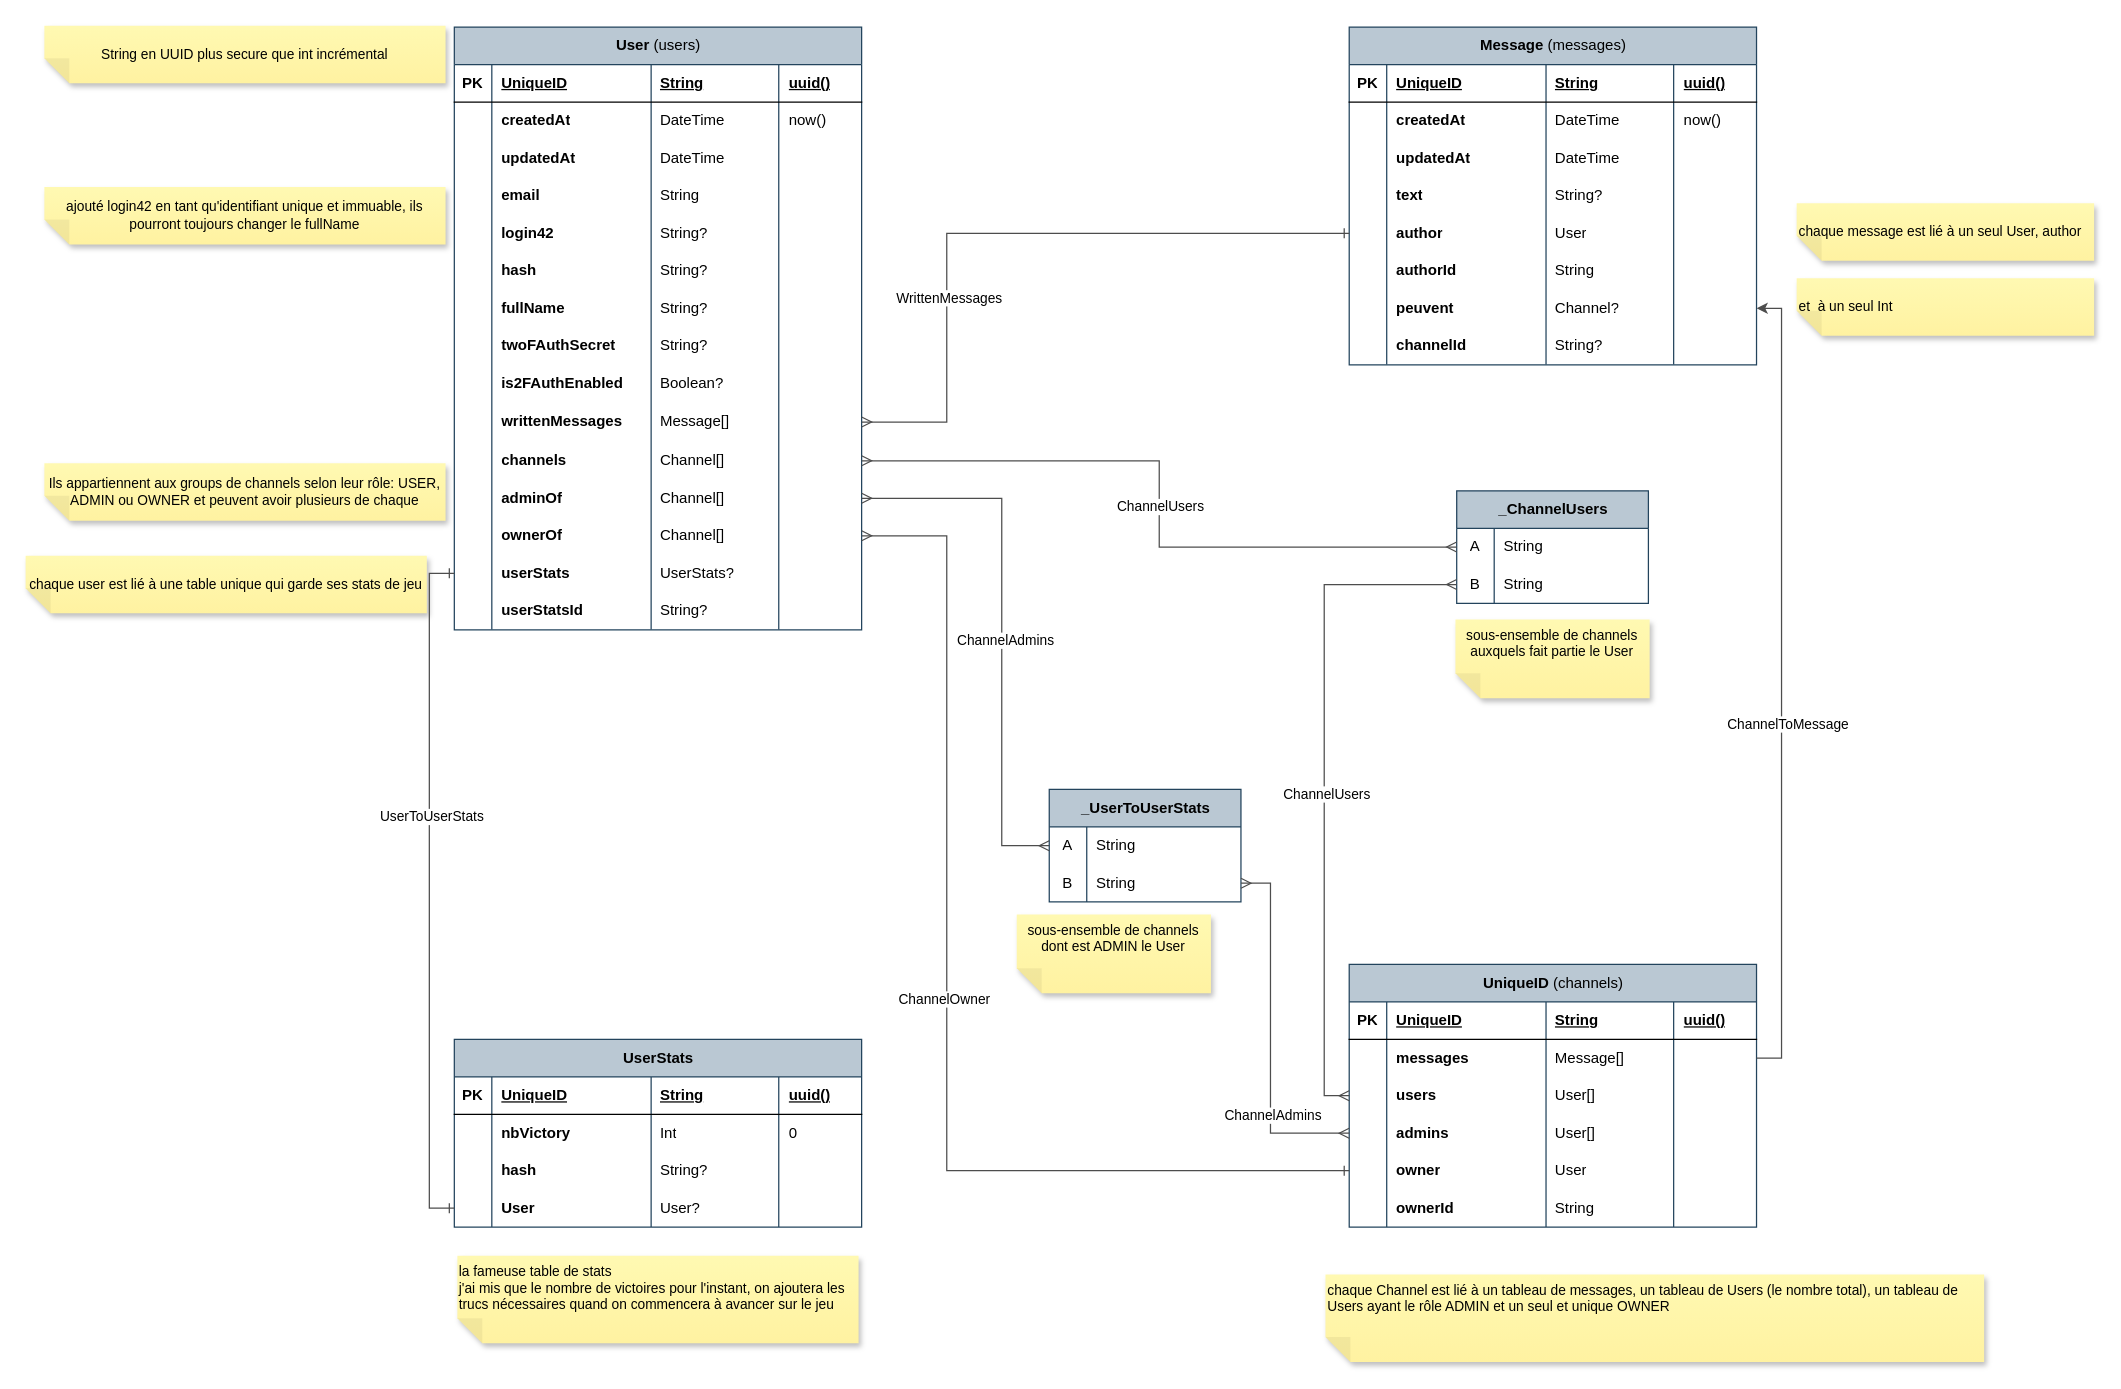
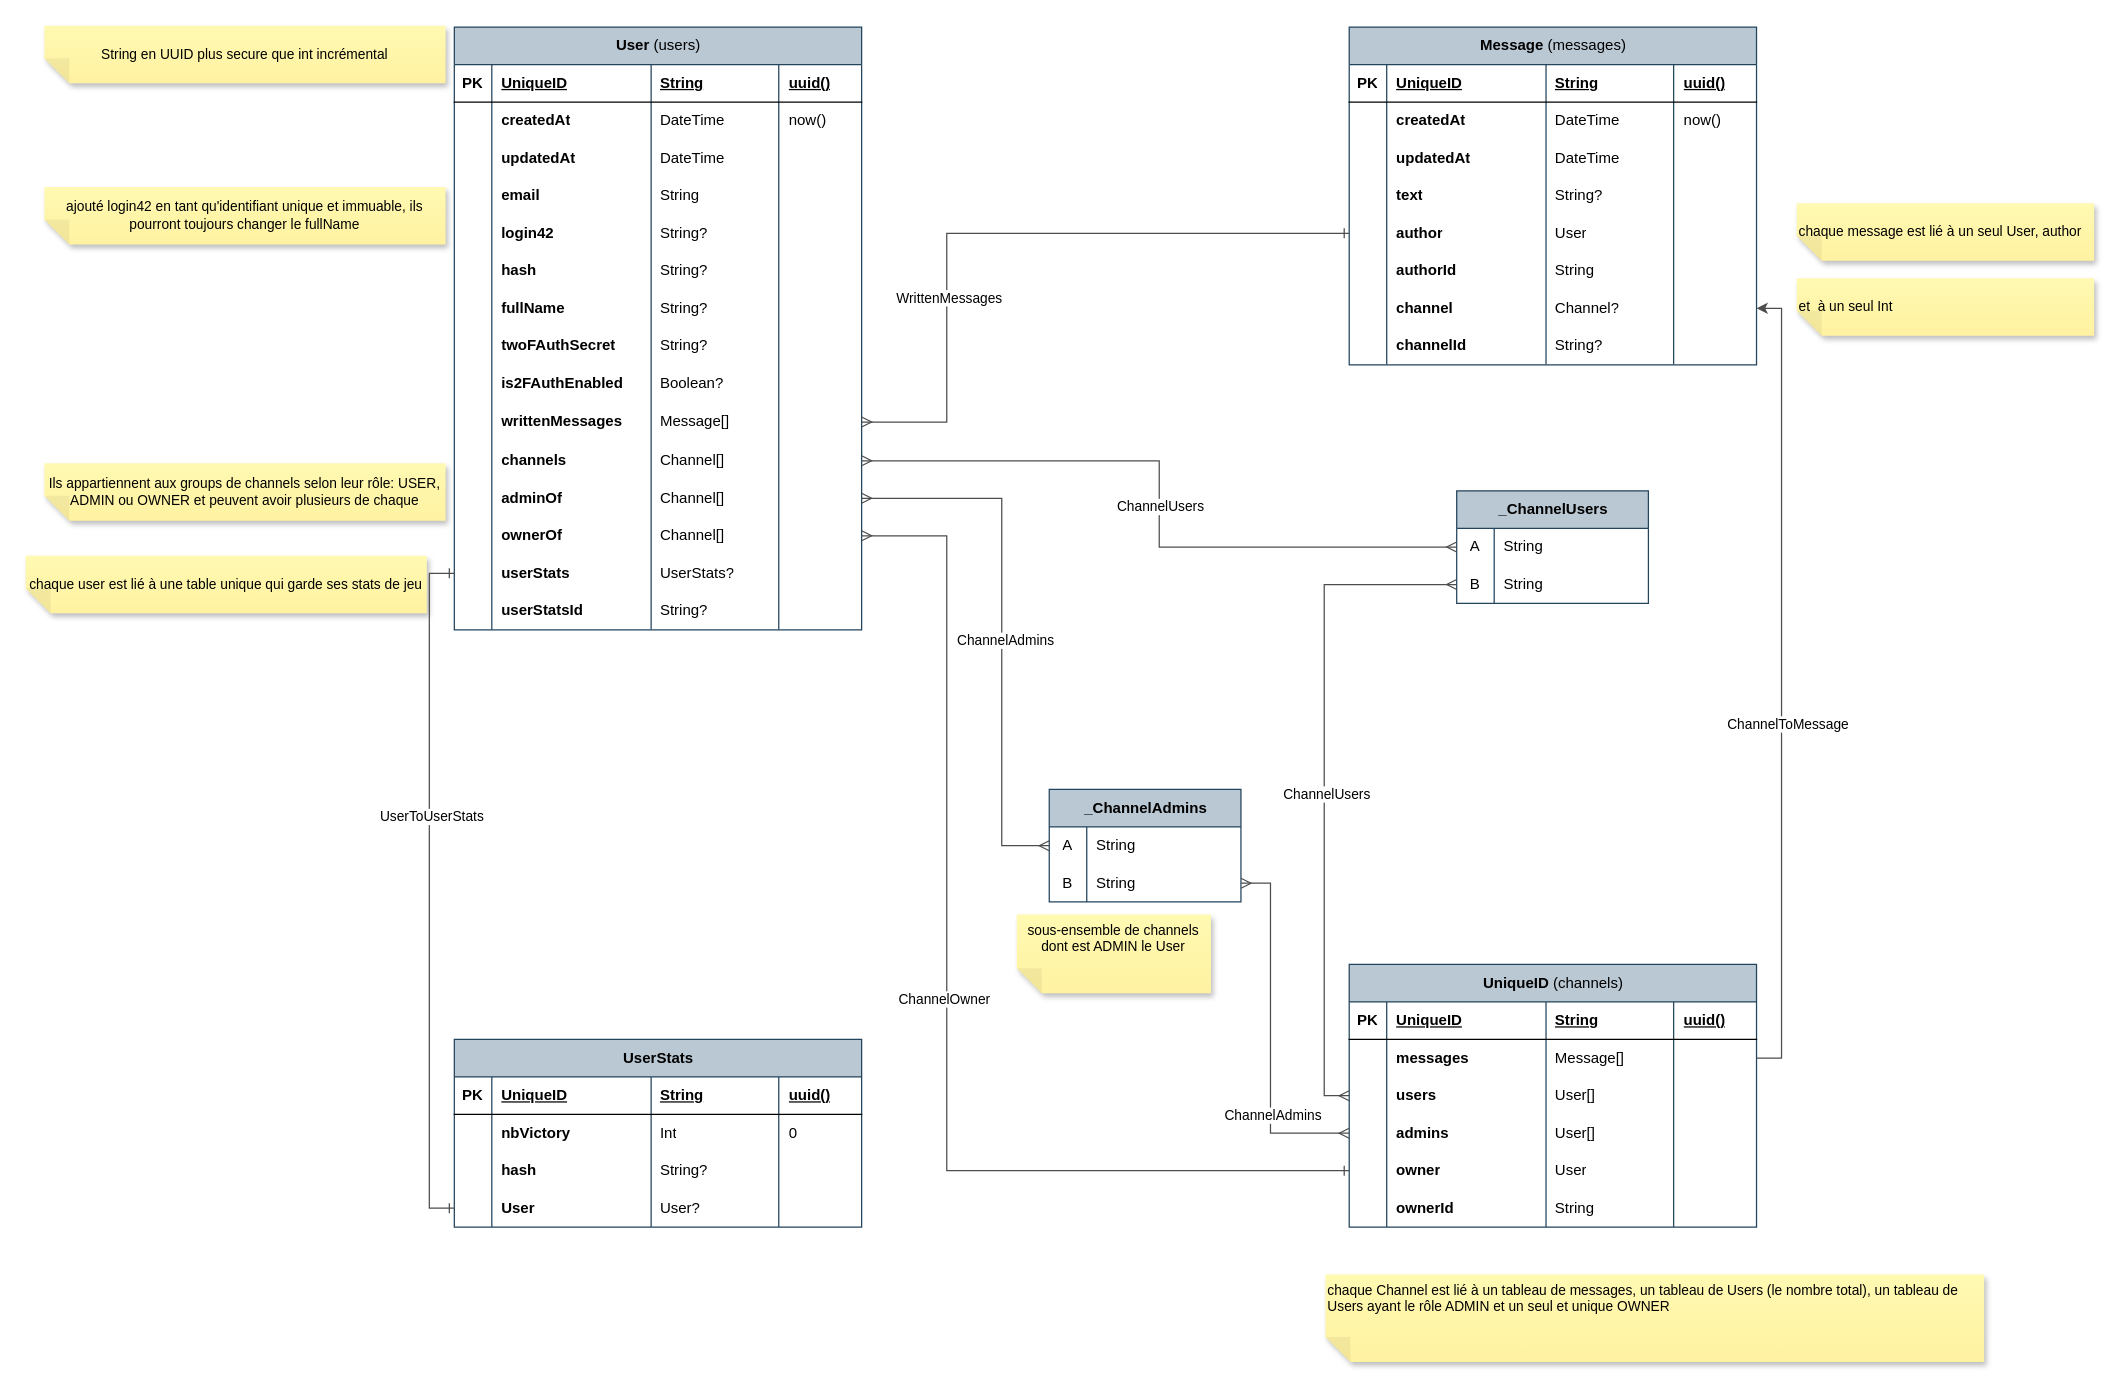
node "peuvent": label "peuvent" -> "channel"
node "sous-ensemble de channels auxquels fait partie le User": removed
node "_UserToUserStats": label "_UserToUserStats" -> "_ChannelAdmins"
node "la fameuse table de stats j'ai mis que le nombre de victoires pour l'instant, on ajoutera les trucs nécessaires quand on commencera à avancer sur le jeu": removed
